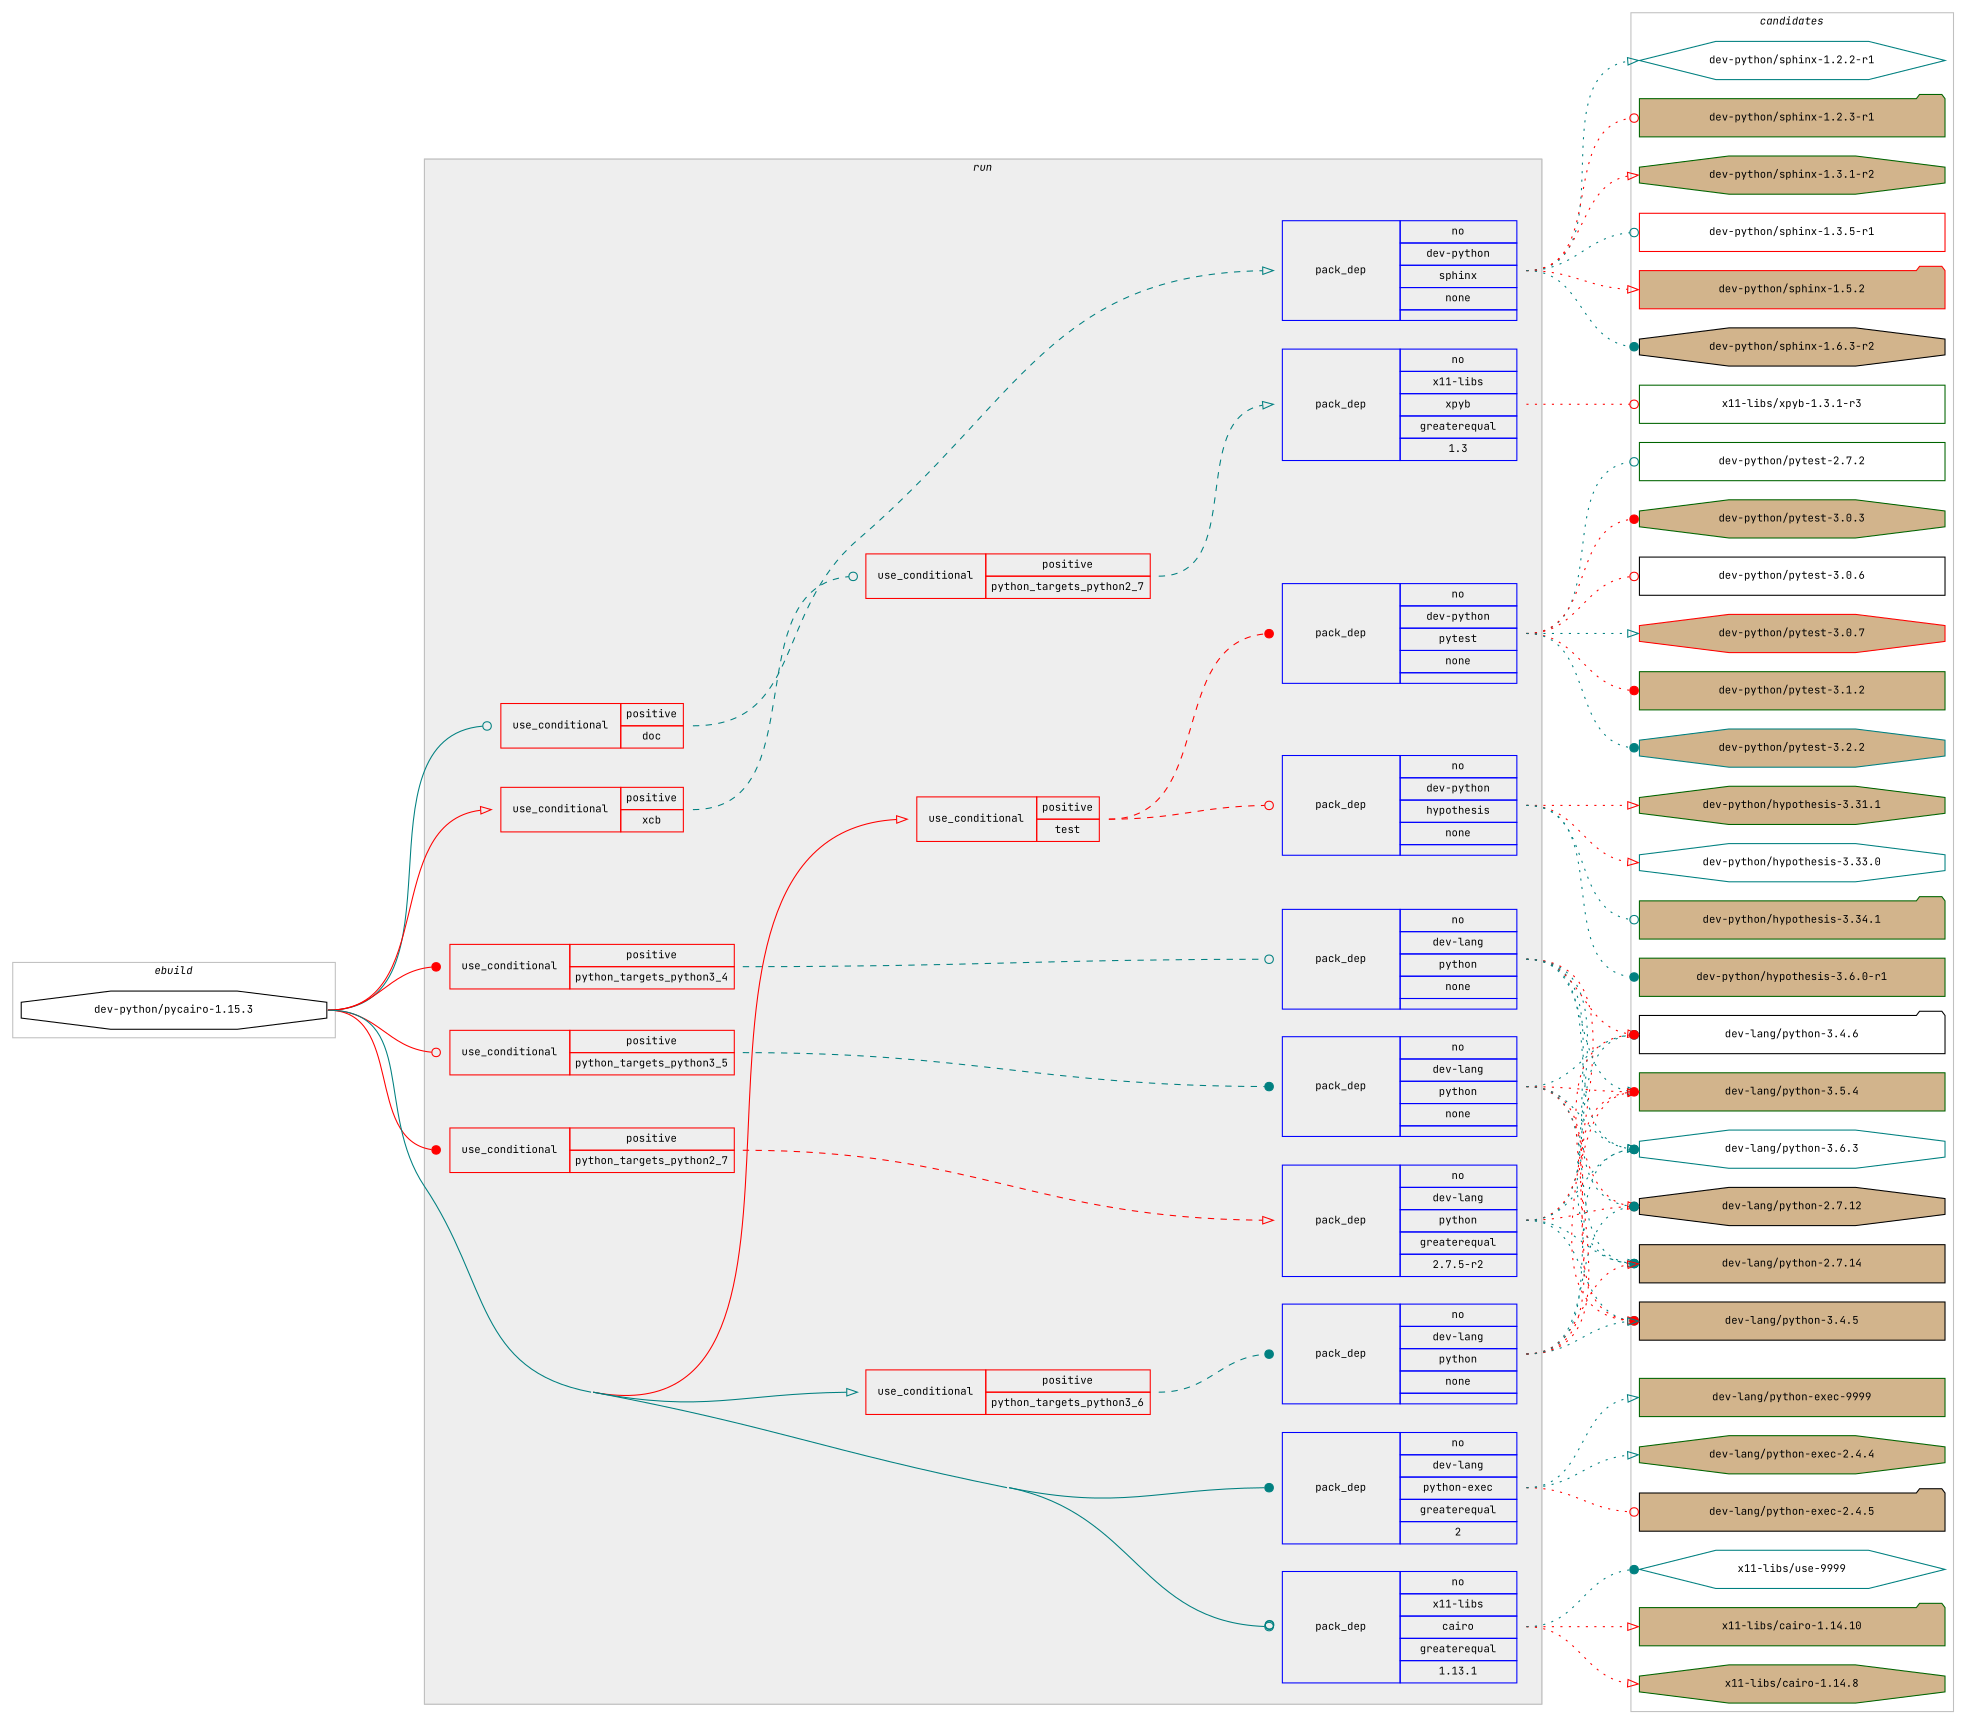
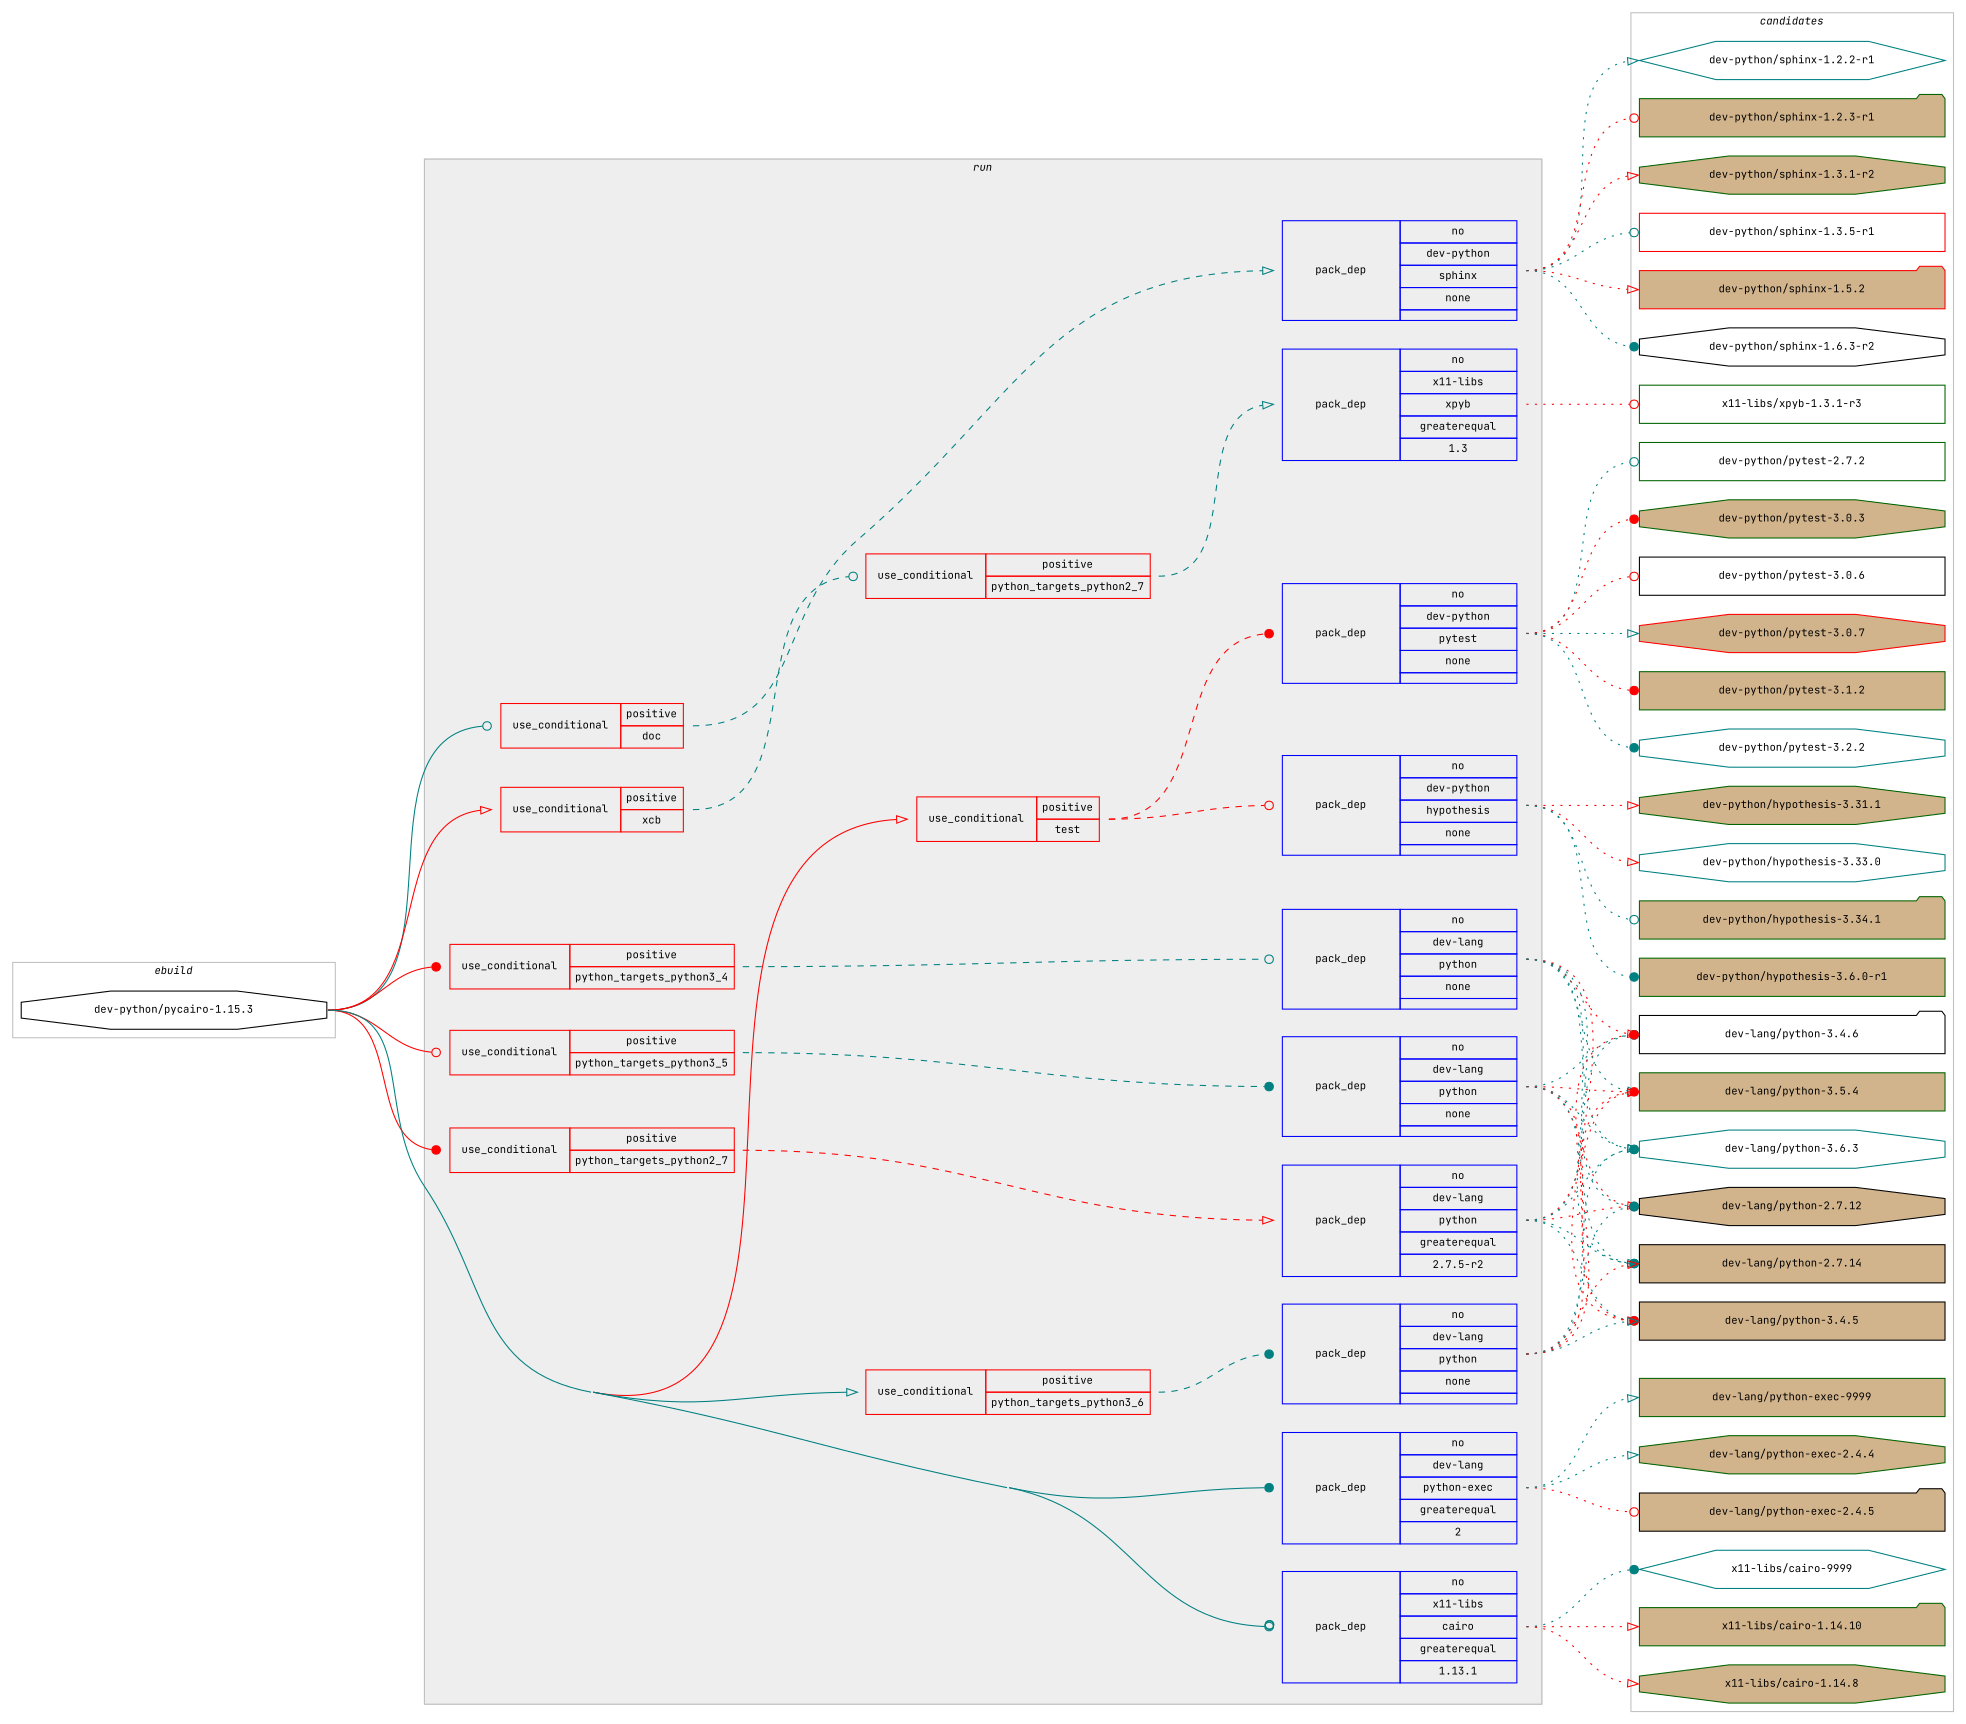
node "dev-python/sphinx-1.6.3-r2": fillcolor tan -> white
node "dev-python/pytest-3.2.2": fillcolor tan -> white
node "x11-libs/use-9999": label "x11-libs/use-9999" -> "x11-libs/cairo-9999"
